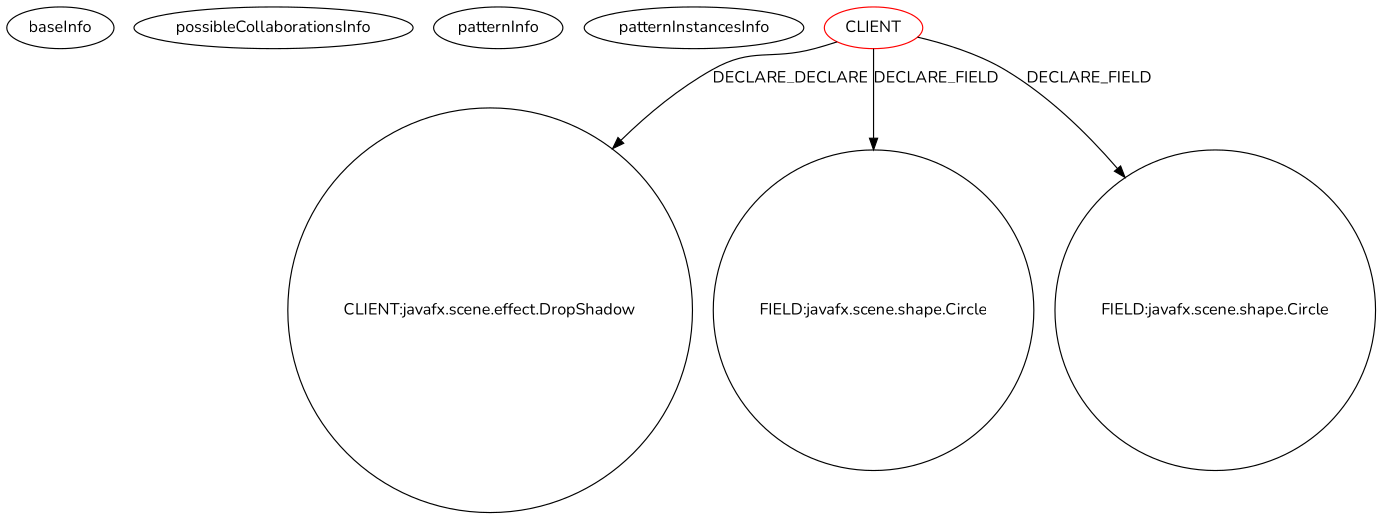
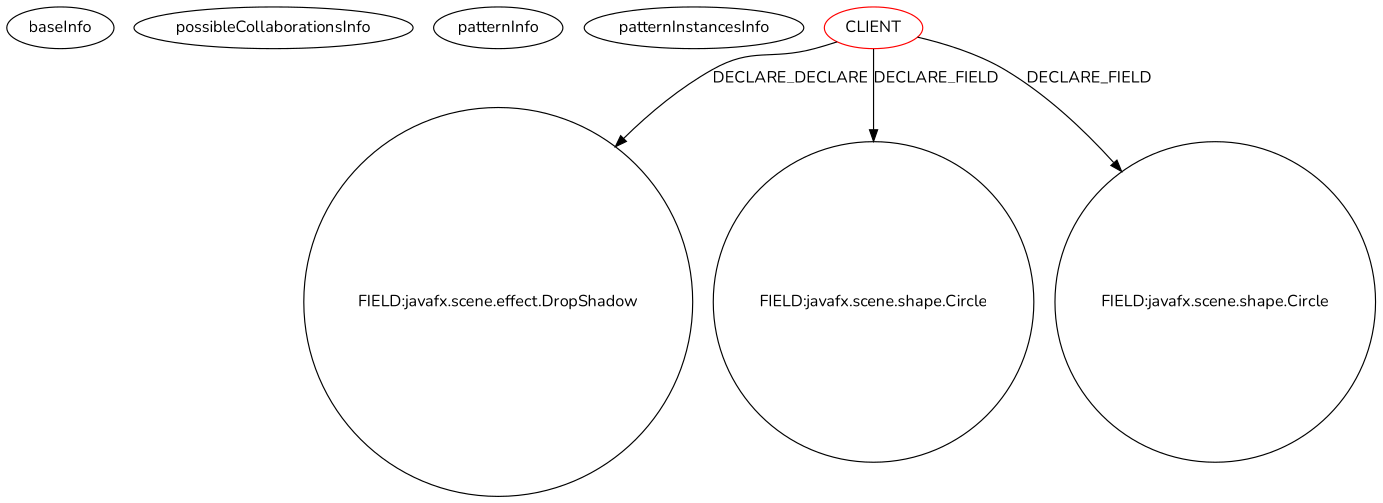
node "CLIENT:javafx.scene.effect.DropShadow": label "CLIENT:javafx.scene.effect.DropShadow" -> "FIELD:javafx.scene.effect.DropShadow"
